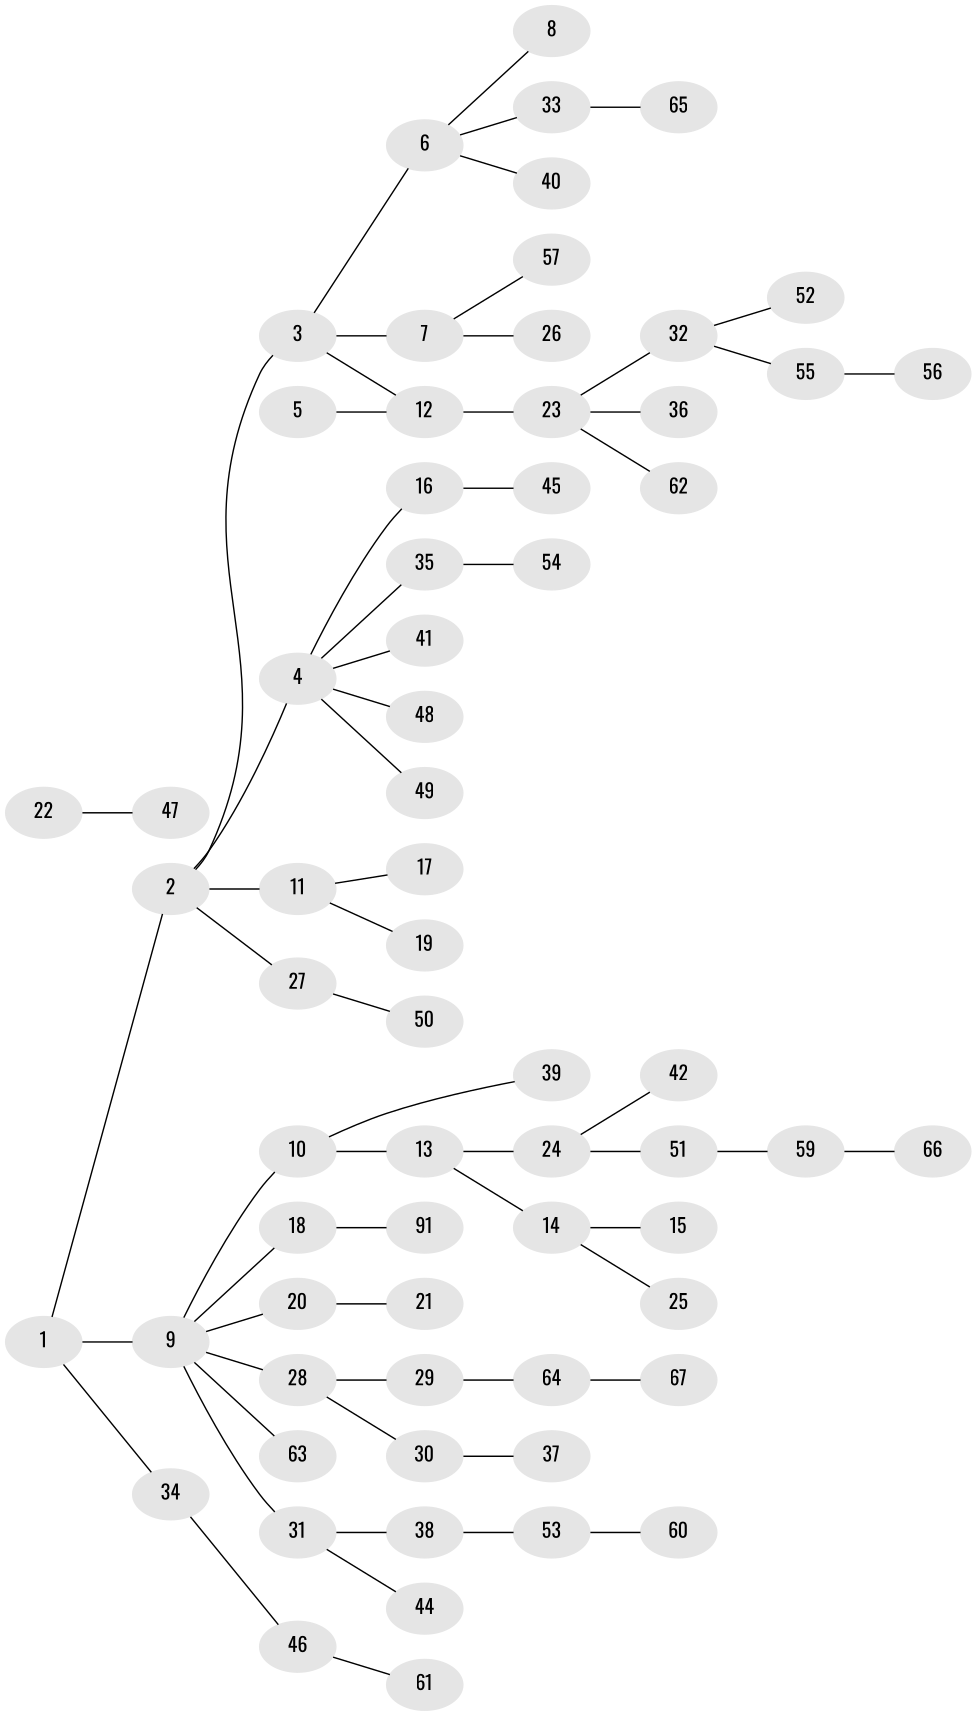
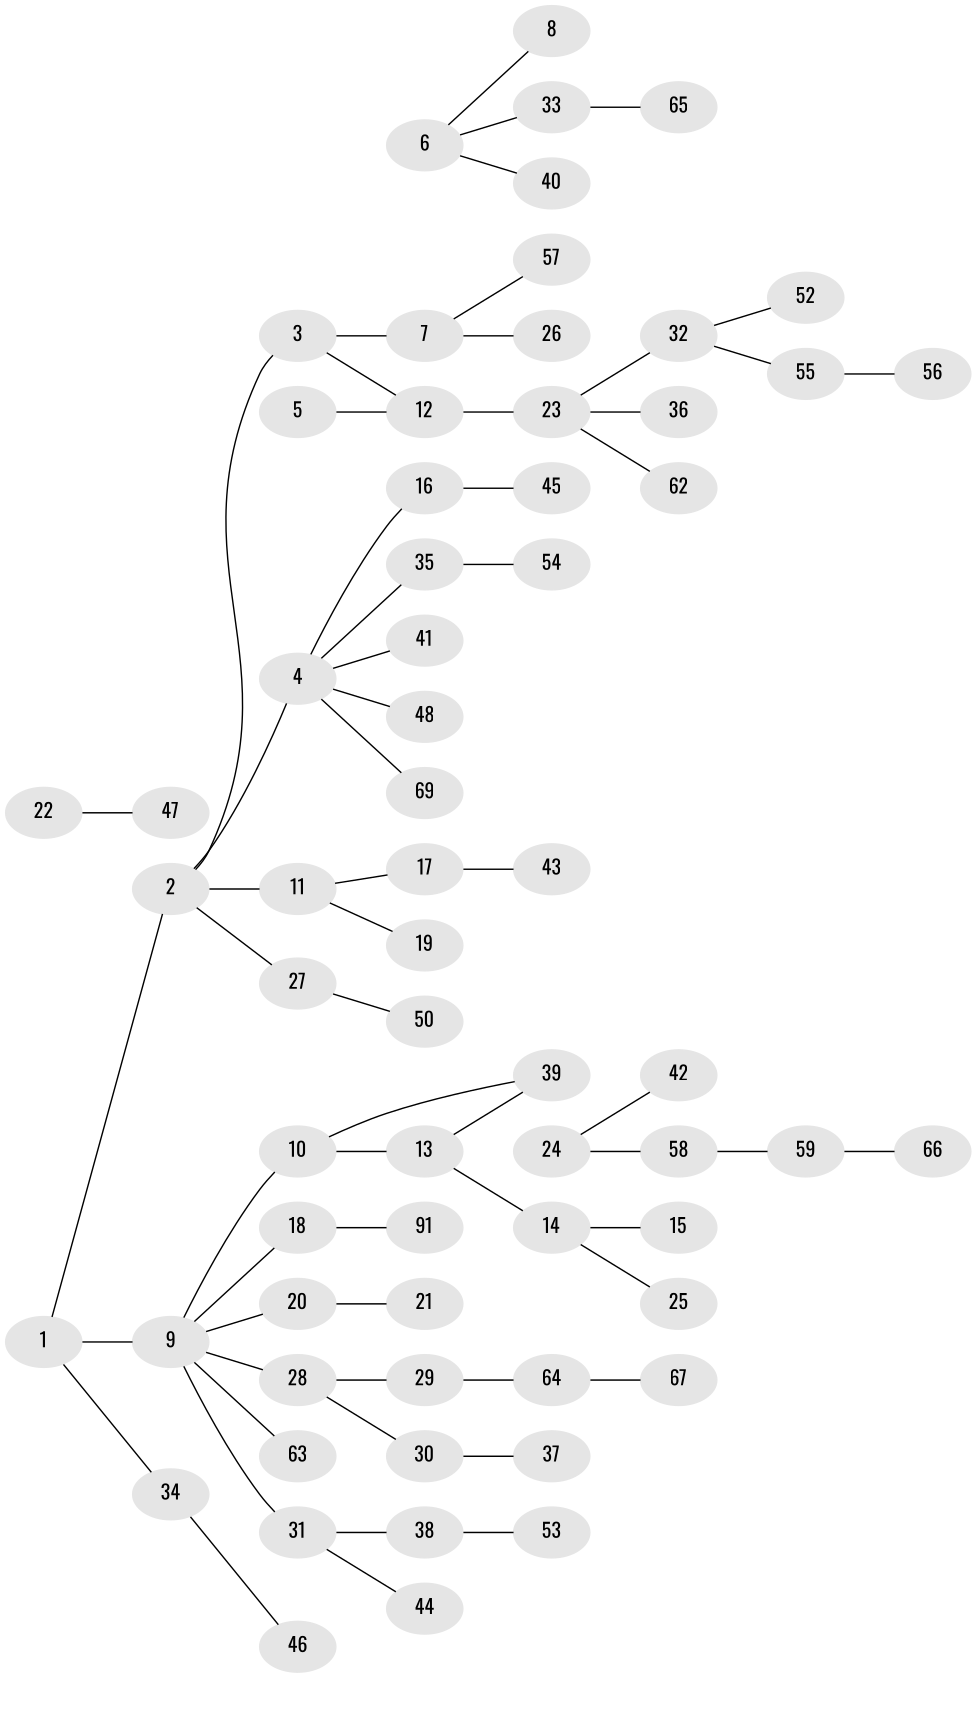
edge "6" -- "3": removed
node "49": label "49" -> "69"
node "43": added
edge "13" -- "24": now "13" -- "39"
node "51": label "51" -> "58"
node "60": removed
node "61": removed
